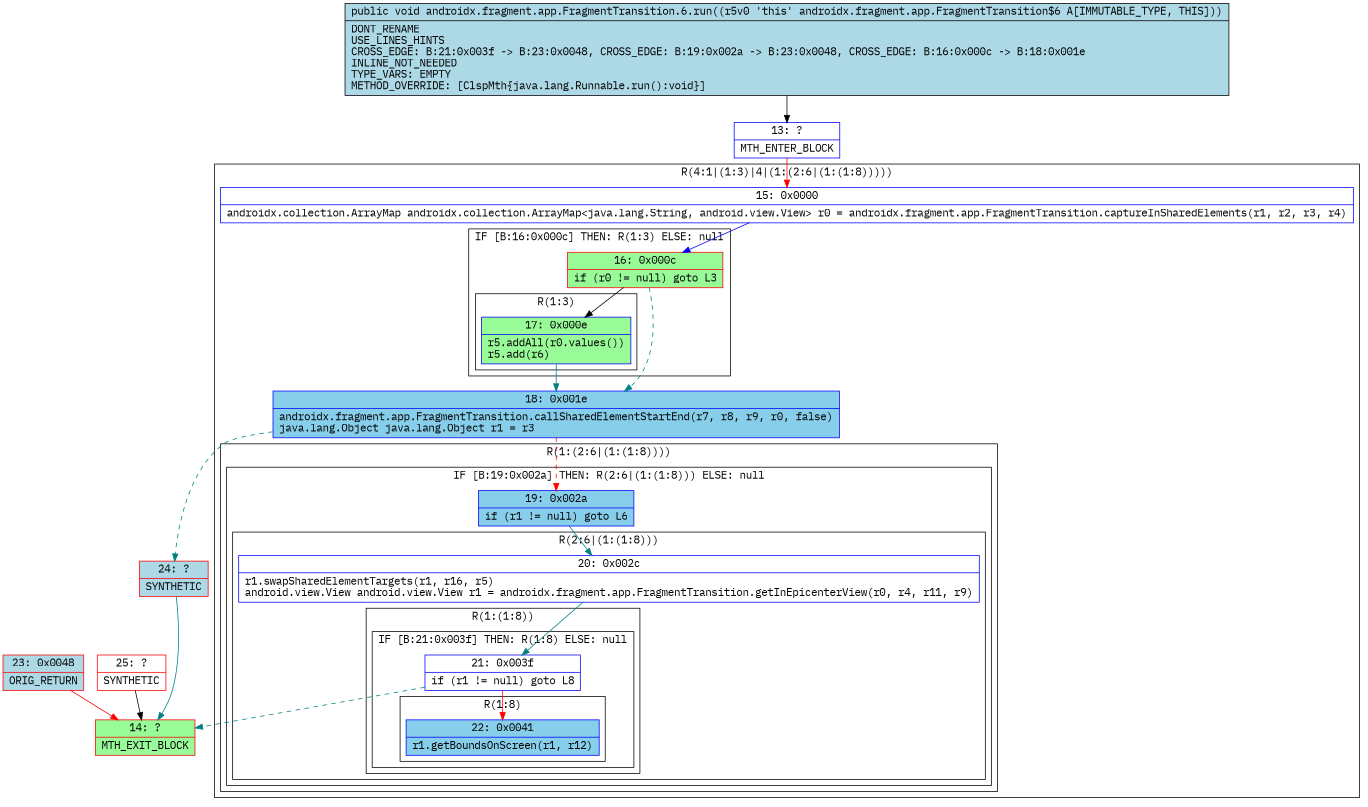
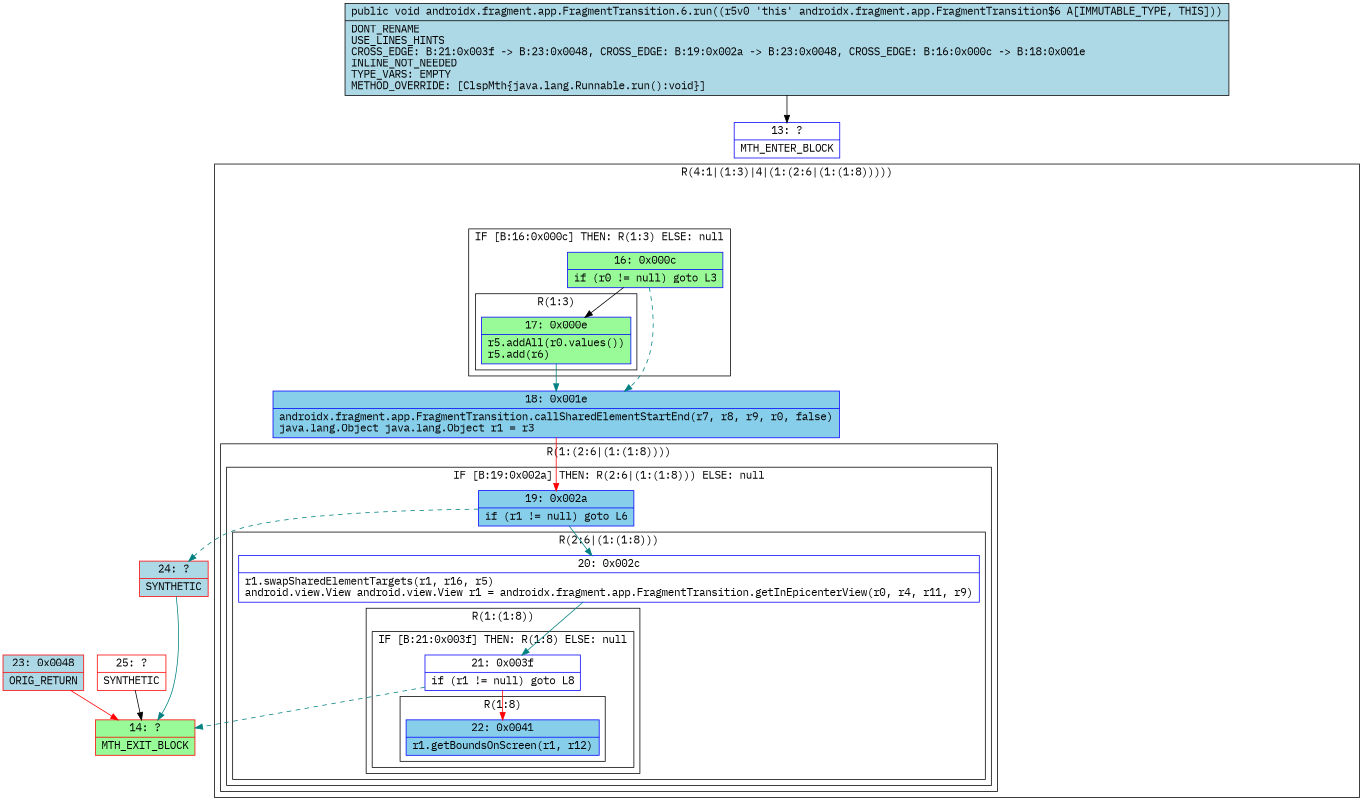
node "15: 0x0000": removed
node "16: 0x000c": color red -> blue
edge "18: 0x001e" -> "19: 0x002a": style dashed -> solid
edge "18: 0x001e" -> "24: ?": now "19: 0x002a" -> "24: ?"
